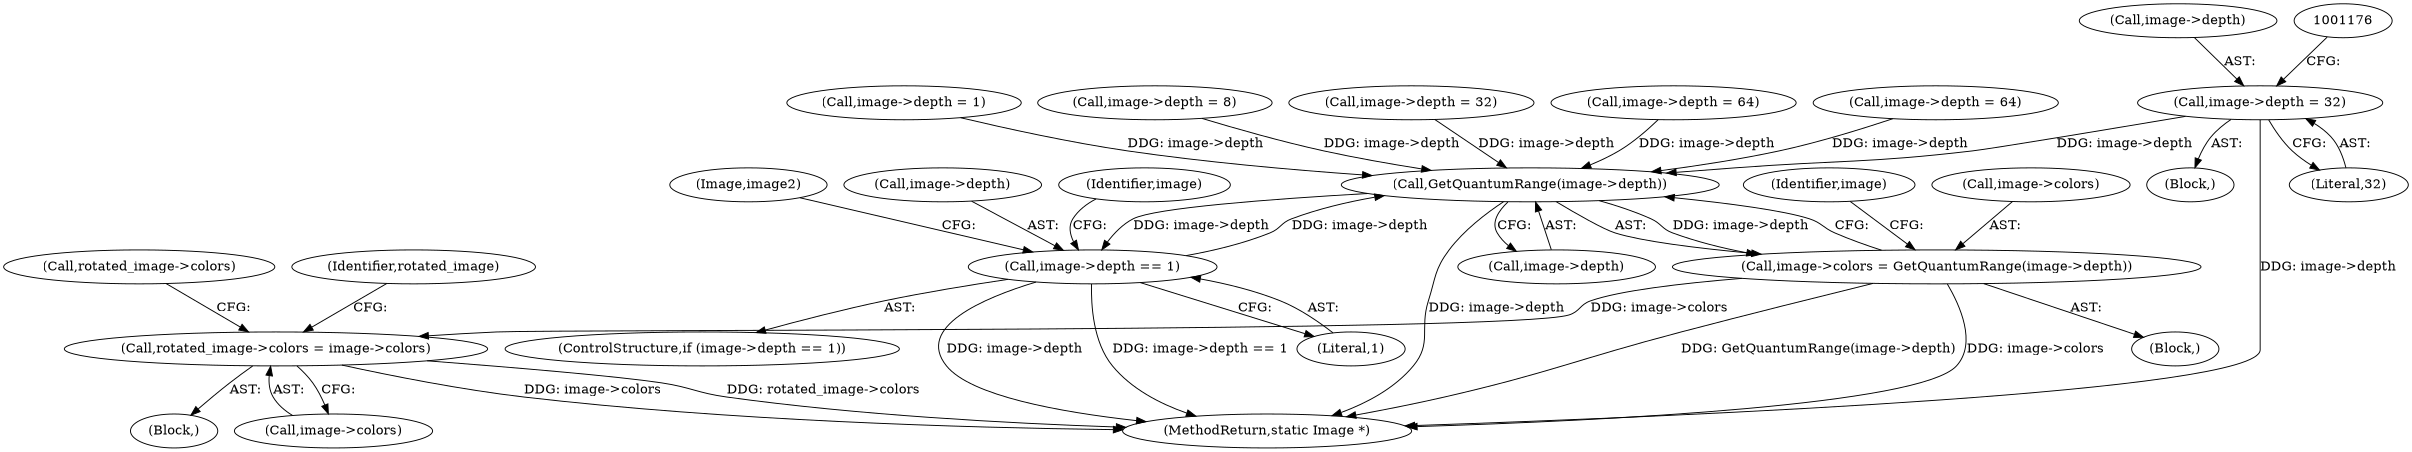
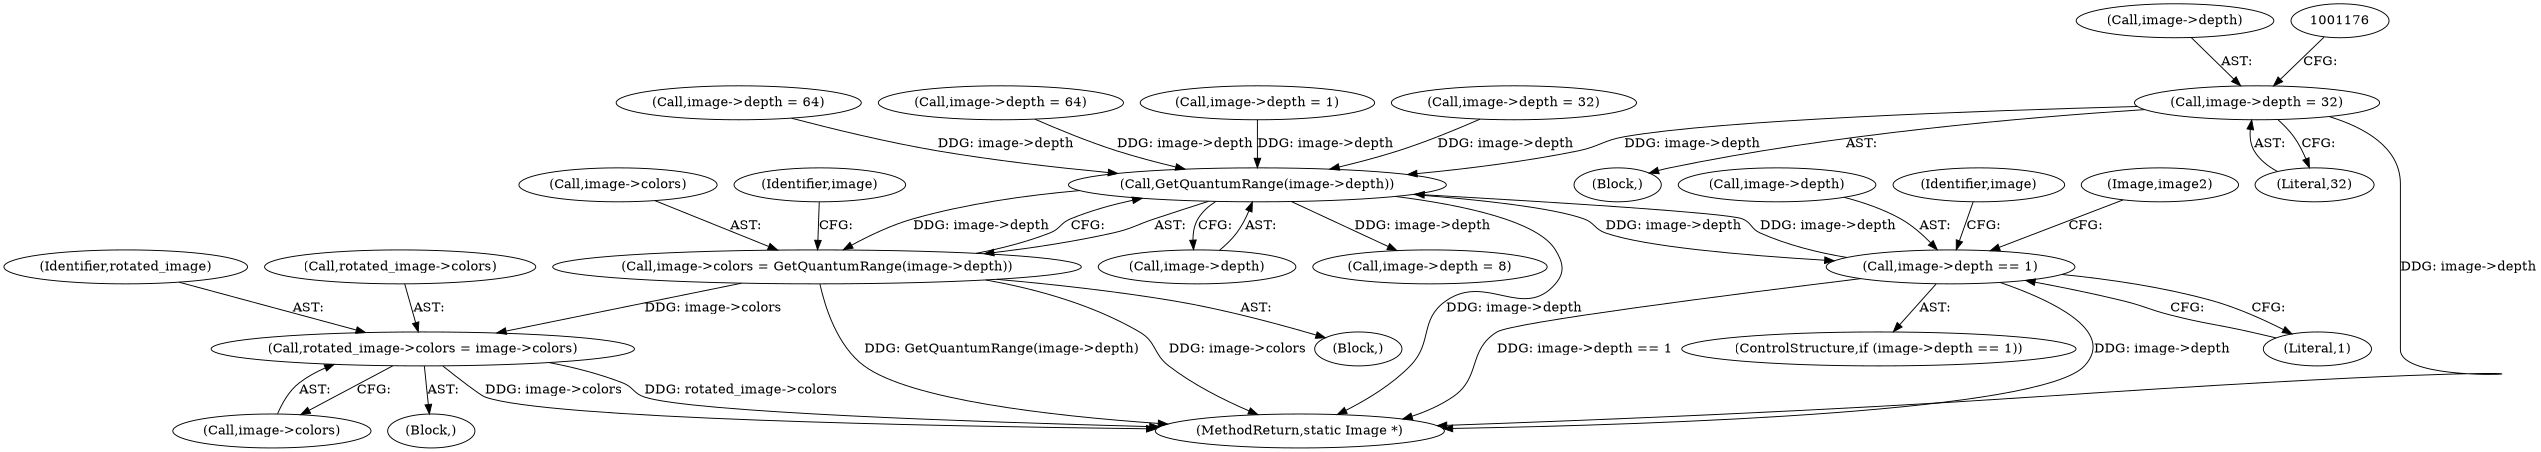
edge "(Call,image->depth = 8)" -> "(Call,GetQuantumRange(image->depth))": reversed
edge "(Call,rotated_image->colors)" -> "(Call,rotated_image->colors = image->colors)": label "CFG: " -> "AST: "
edge "(Identifier,rotated_image)" -> "(Call,rotated_image->colors = image->colors)": label "CFG: " -> "AST: "
edge "(Literal,1)" -> "(Call,image->depth == 1)": label "AST: " -> "CFG: "
